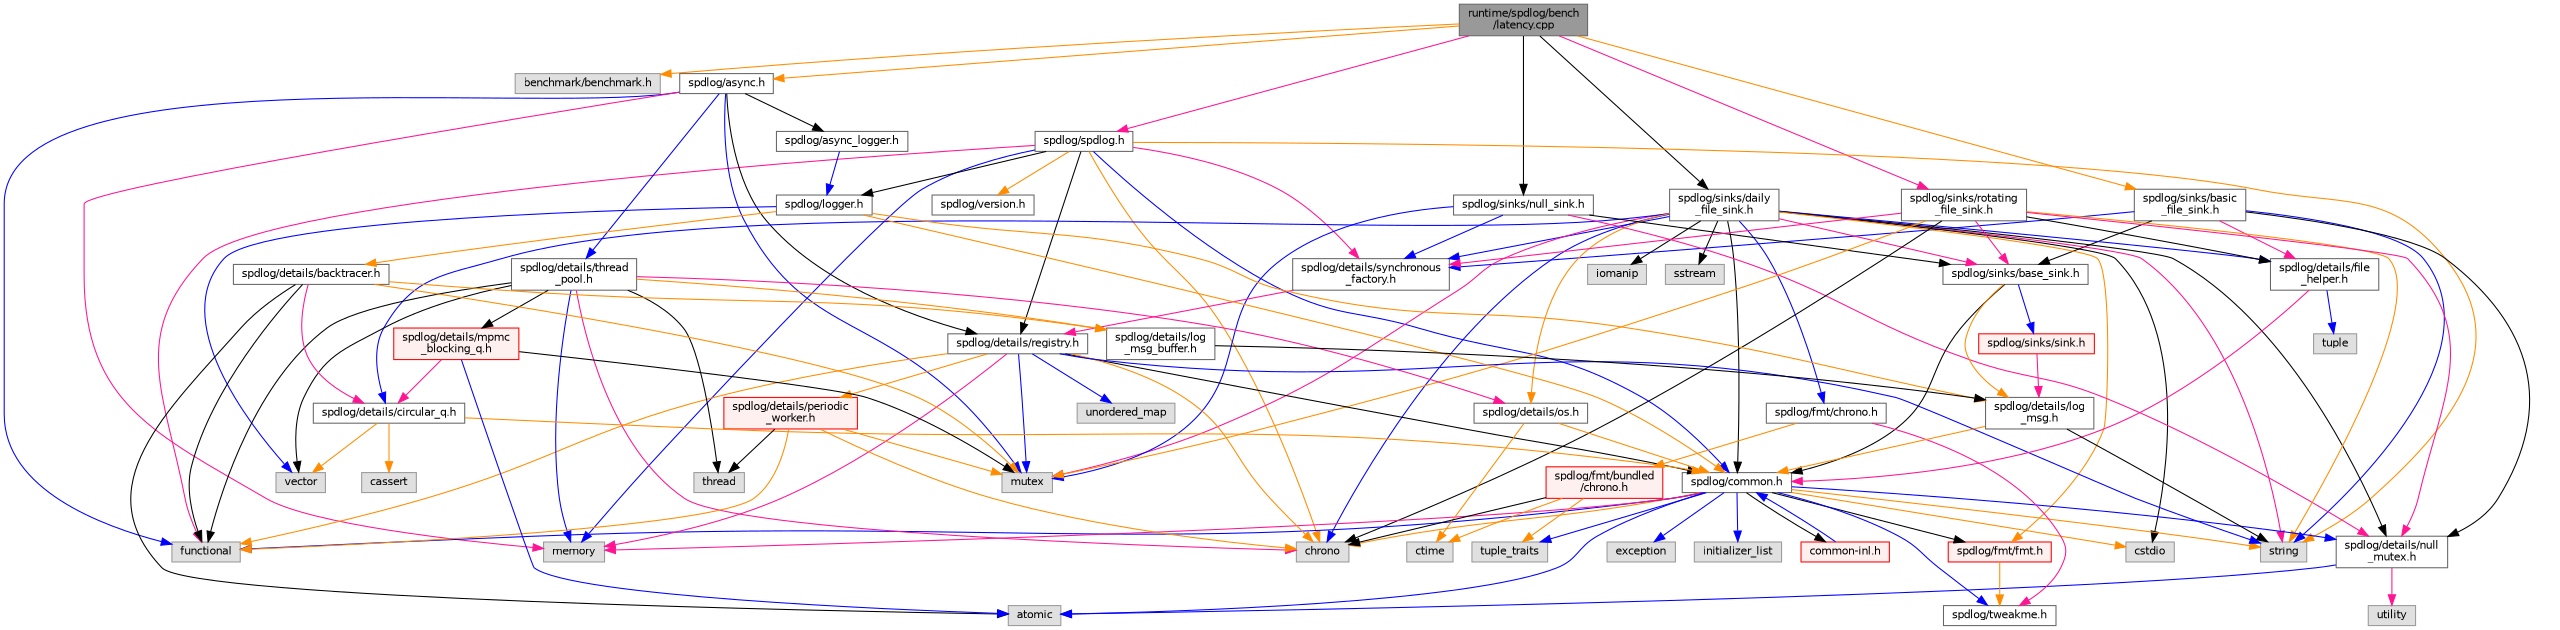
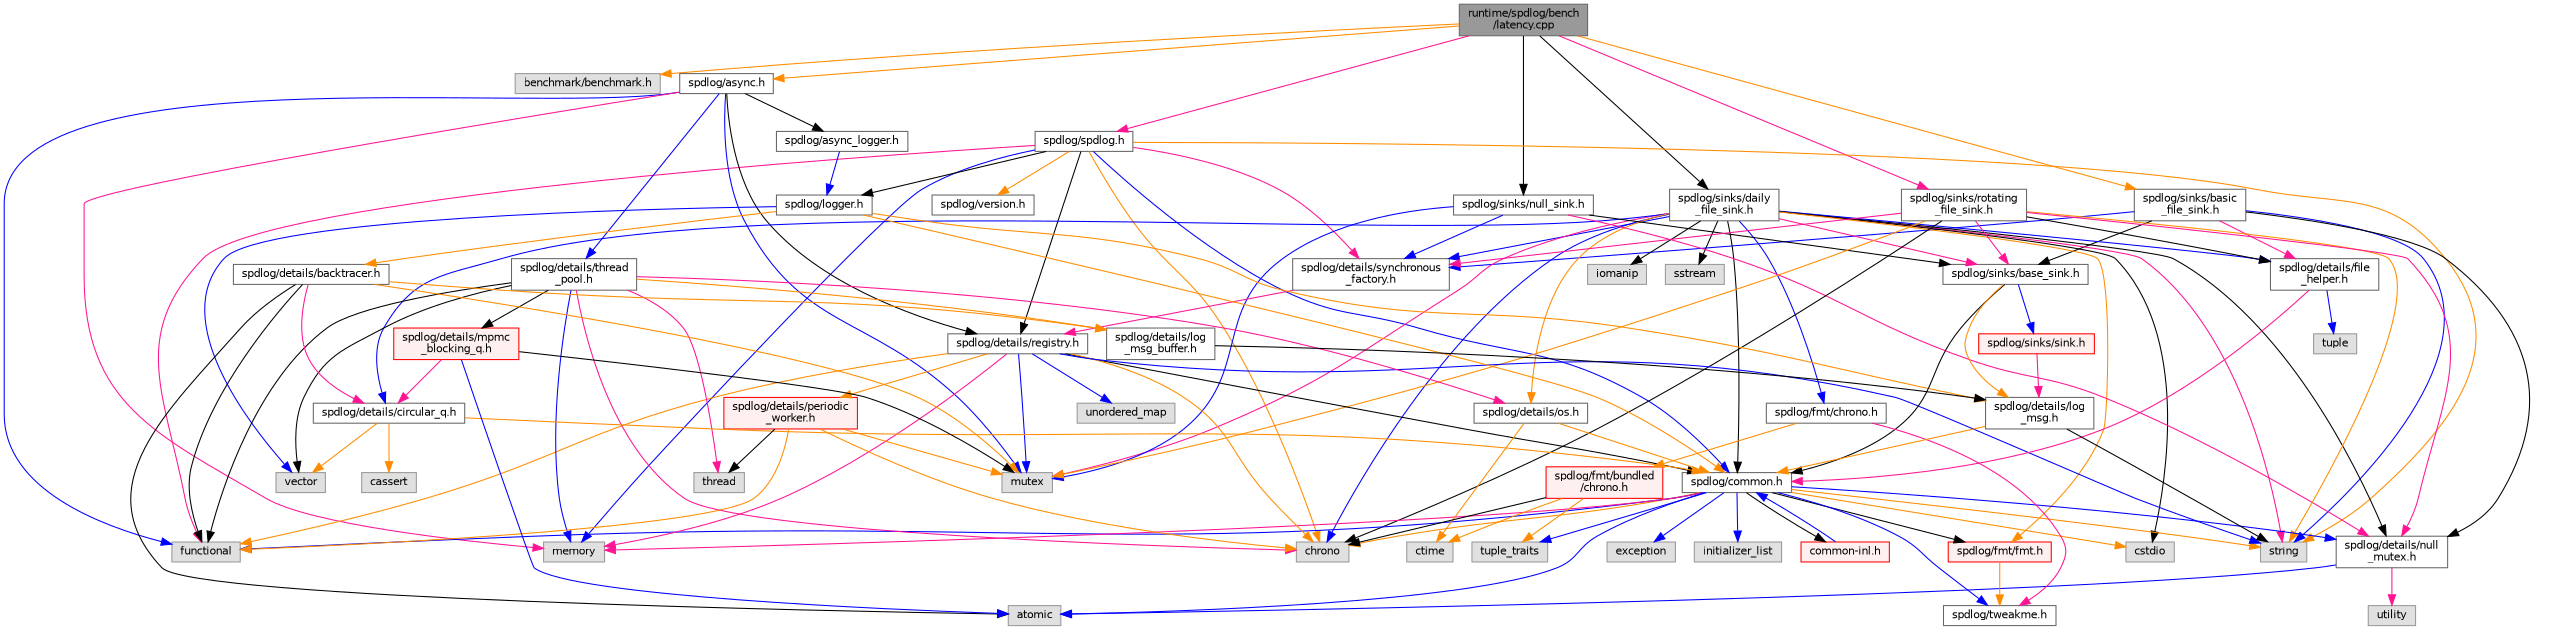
edge "spdlog/details/thread _pool.h" -> "thread": color black -> deeppink
